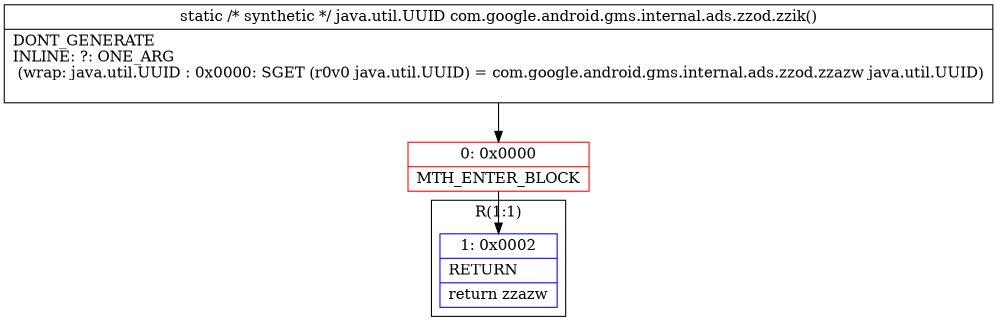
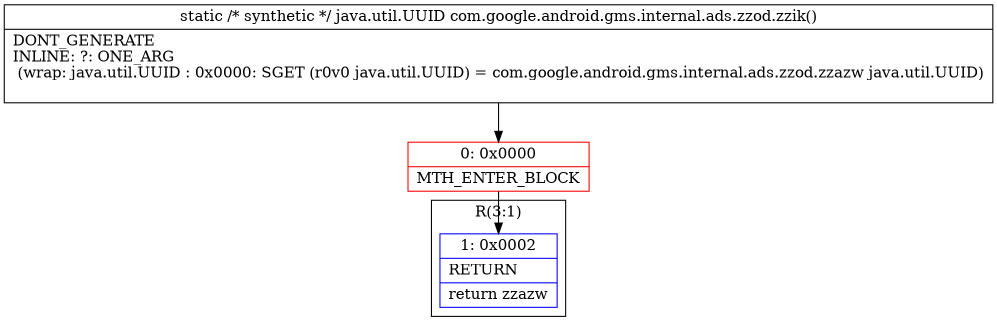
cluster "R(1:1)": label "R(1:1)" -> "R(3:1)"
